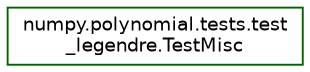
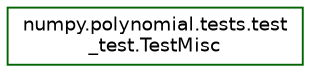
node "numpy.polynomial.tests.test _legendre.TestMisc": label "numpy.polynomial.tests.test _legendre.TestMisc" -> "numpy.polynomial.tests.test _test.TestMisc"
